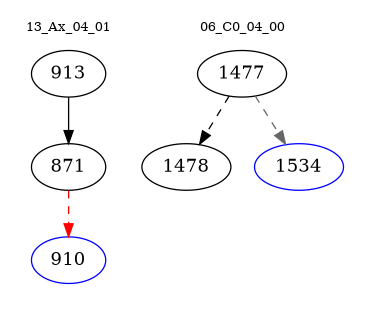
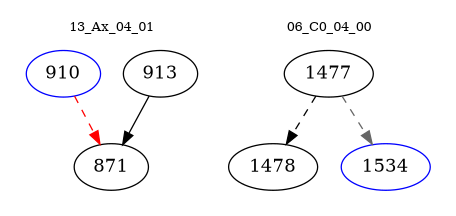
edge "871" -> "910": reversed
